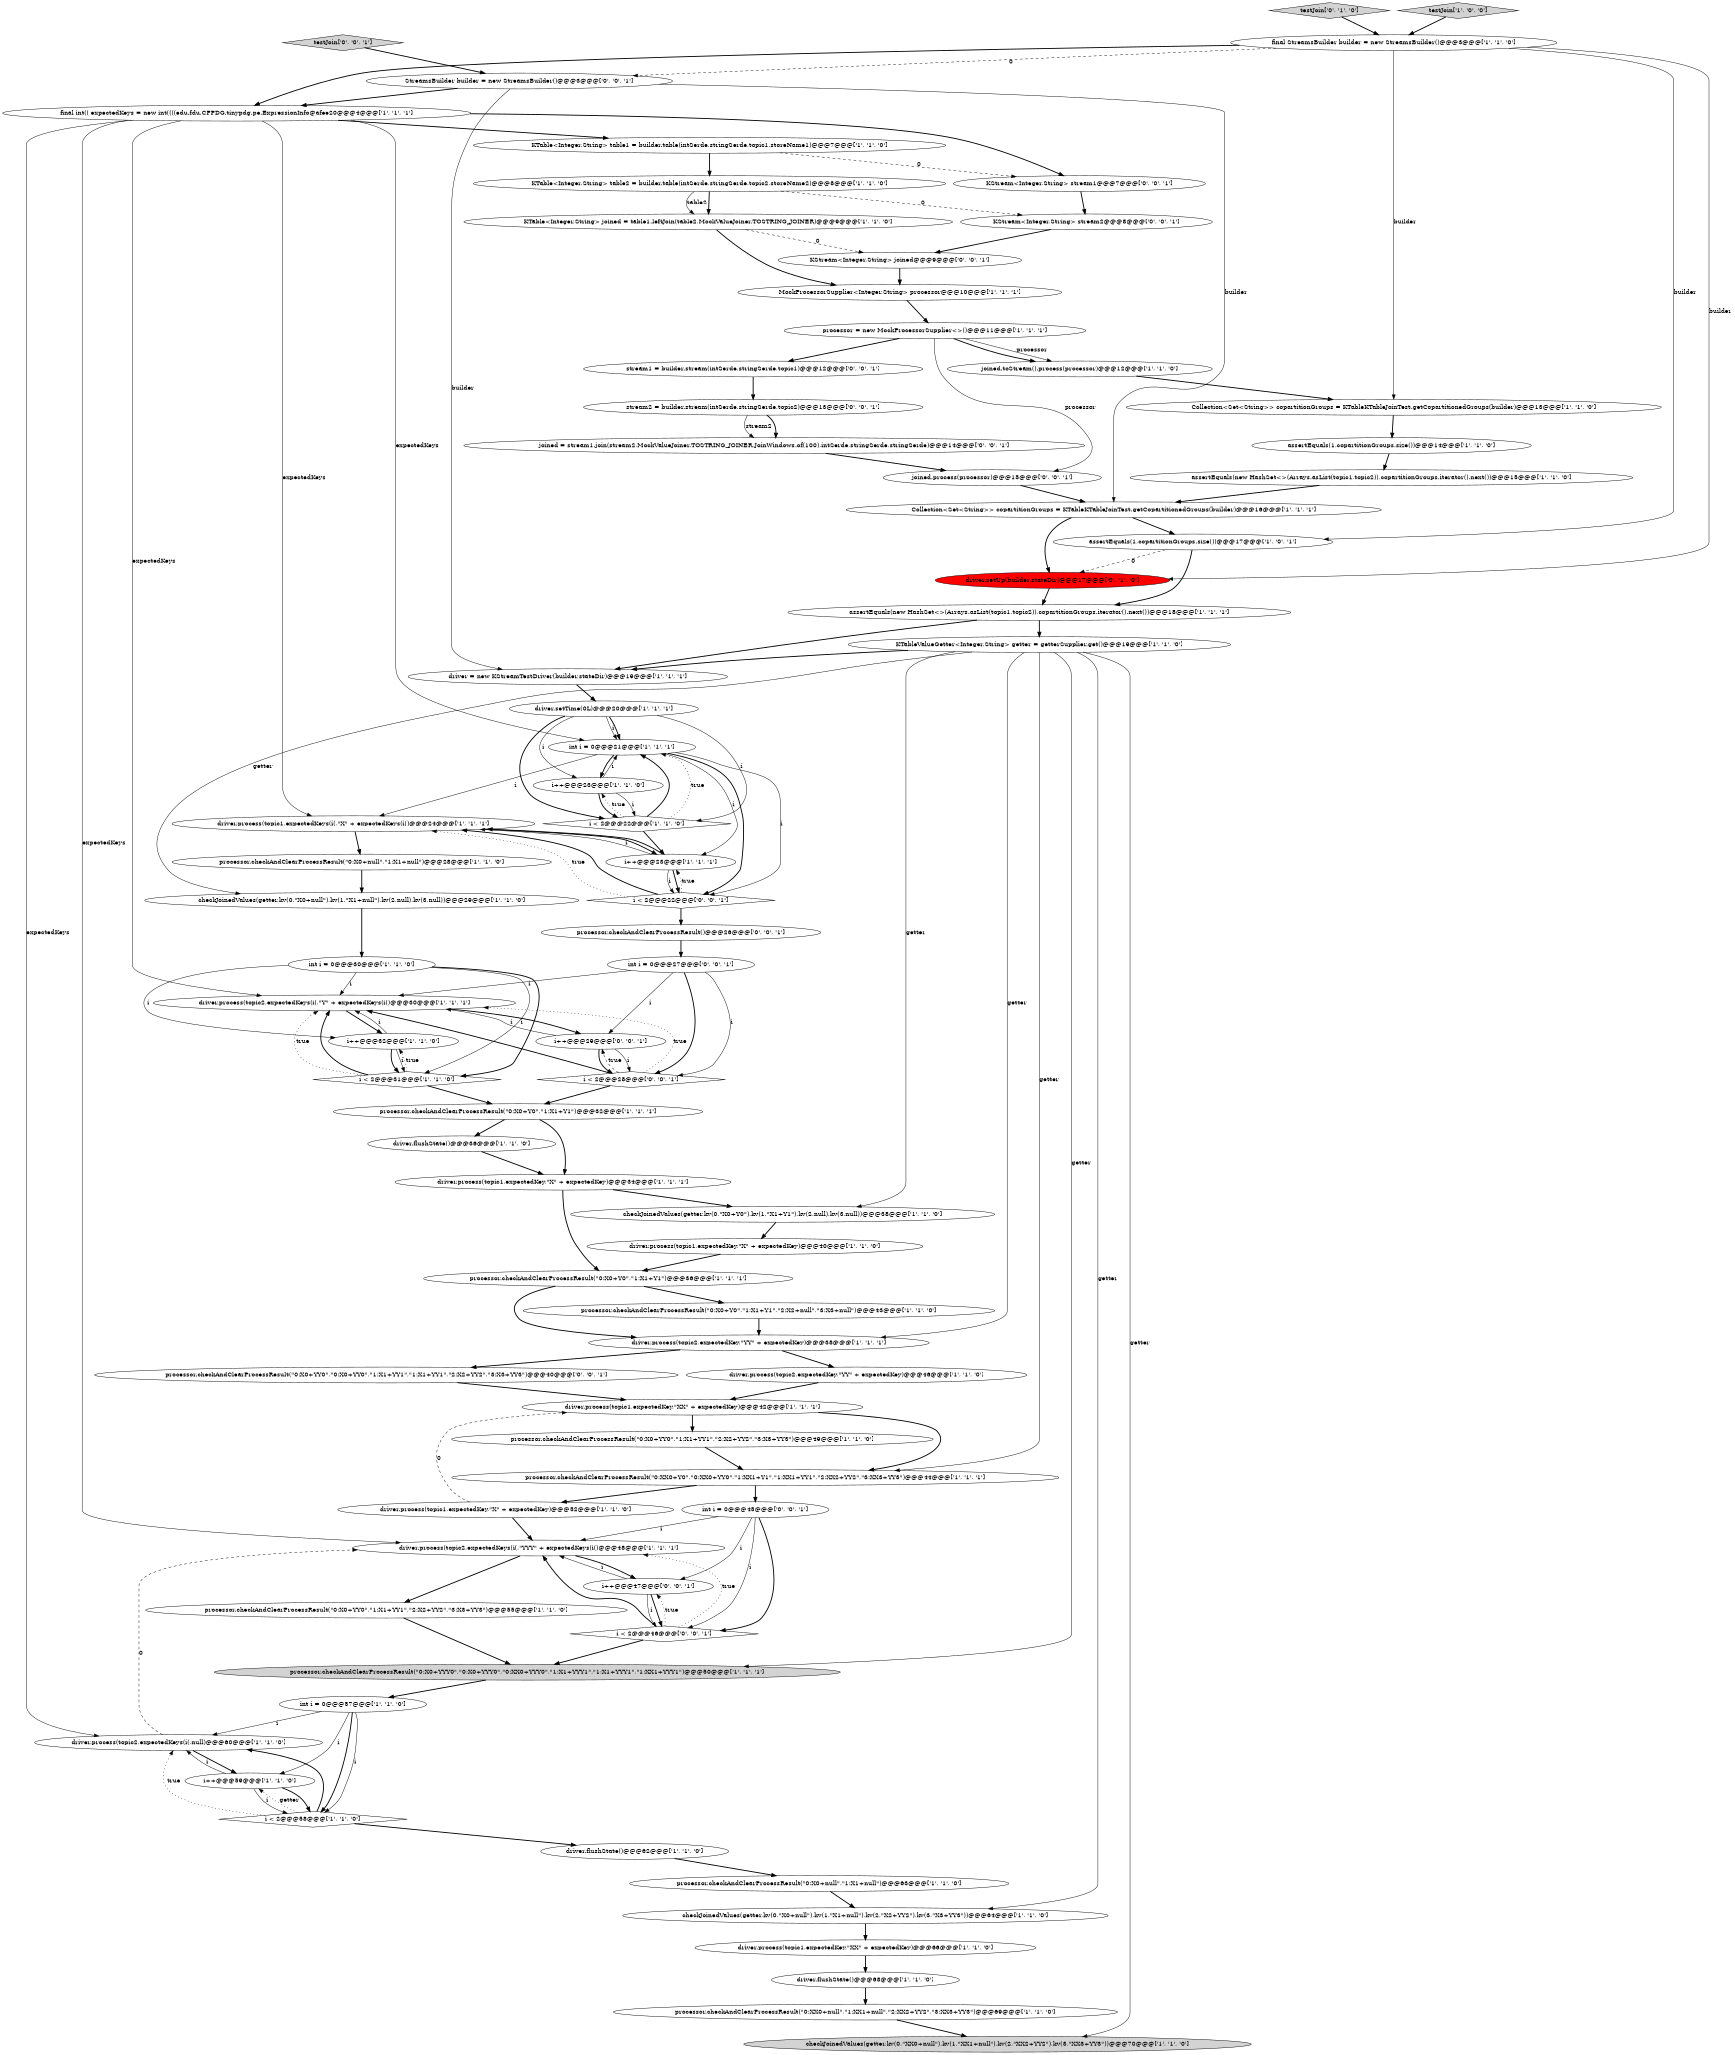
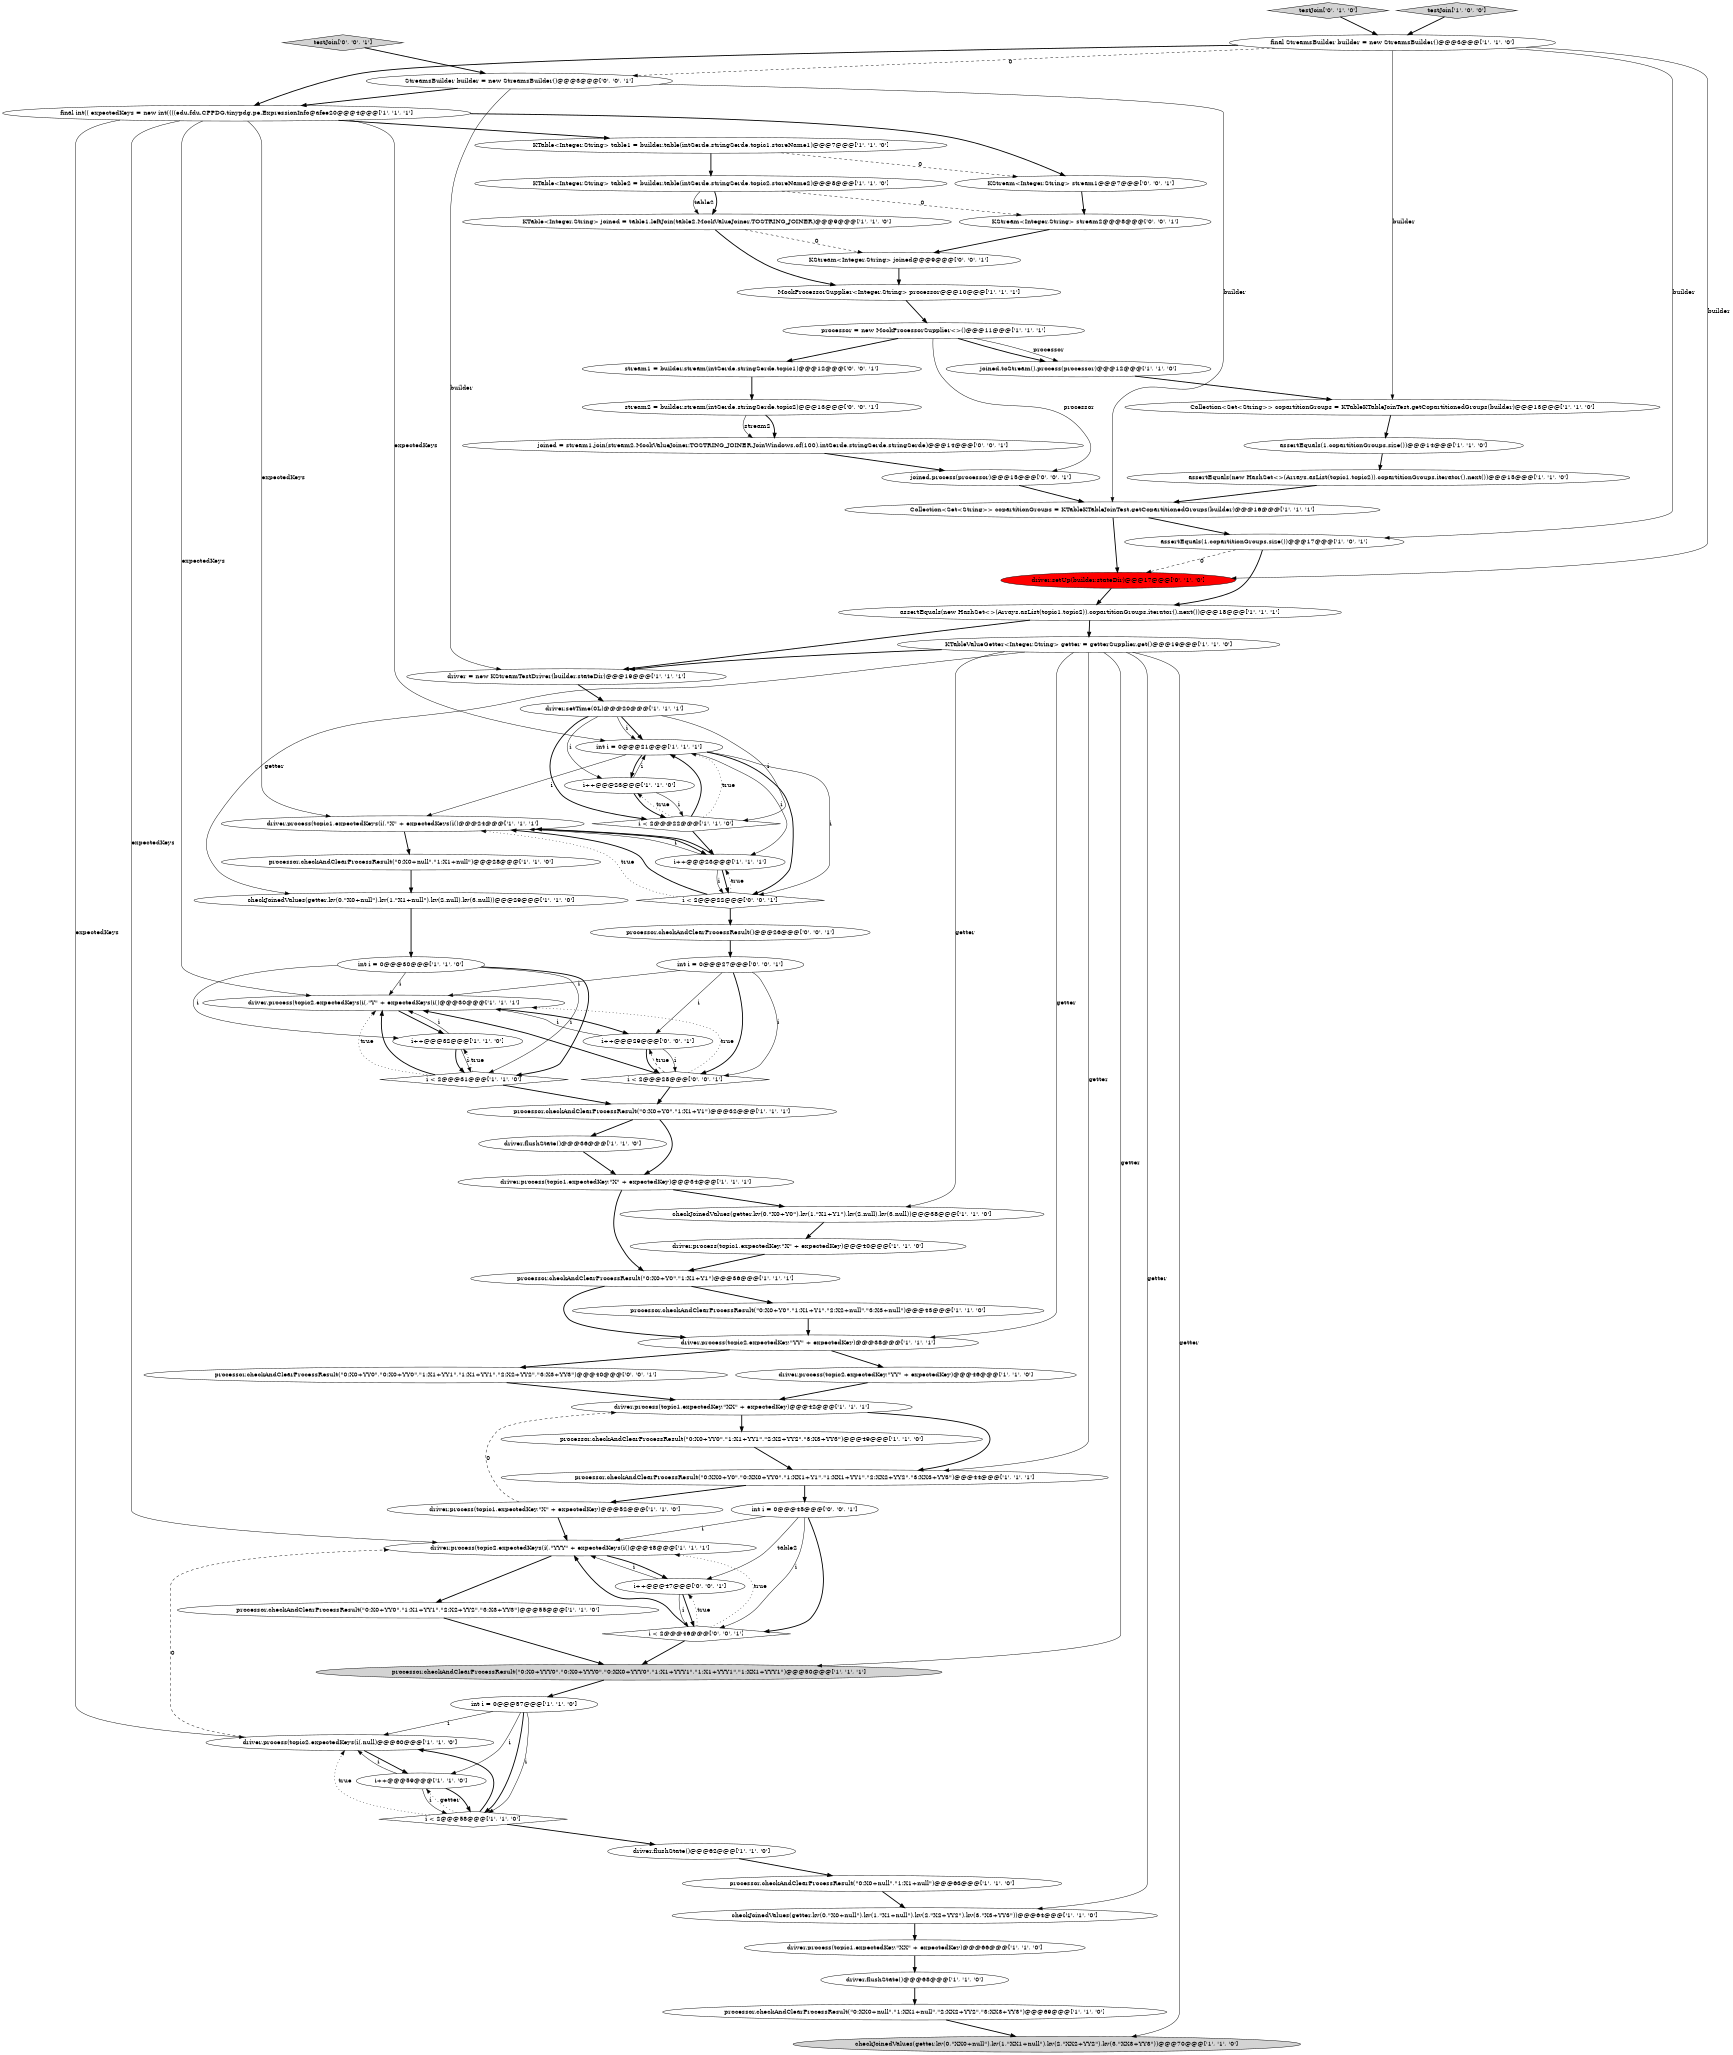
edge "int i = 0@@@45@@@['0', '0', '1']" -> "i++@@@47@@@['0', '0', '1']": label "i" -> "table2"
